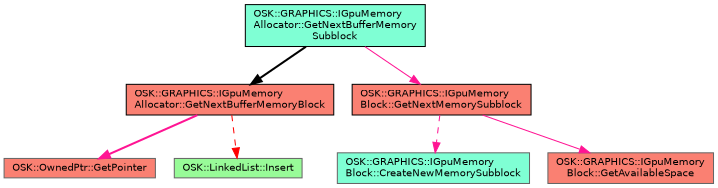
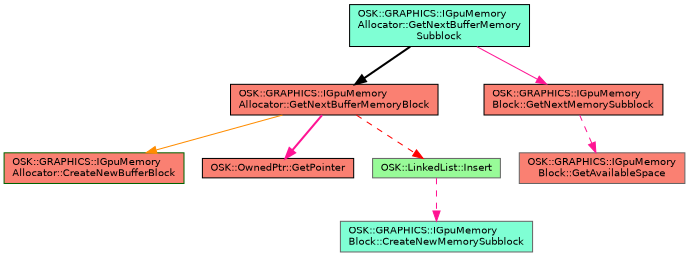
edge "OSK::GRAPHICS::IGpuMemory Block::GetNextMemorySubblock" -> "OSK::GRAPHICS::IGpuMemory Block::CreateNewMemorySubblock": now "OSK::LinkedList::Insert" -> "OSK::GRAPHICS::IGpuMemory Block::CreateNewMemorySubblock"
edge "OSK::GRAPHICS::IGpuMemory Block::GetNextMemorySubblock" -> "OSK::GRAPHICS::IGpuMemory Block::GetAvailableSpace": style solid -> dashed
node "OSK::OwnedPtr::GetPointer": color gray40 -> black
node "OSK::GRAPHICS::IGpuMemory Allocator::CreateNewBufferBlock": added
